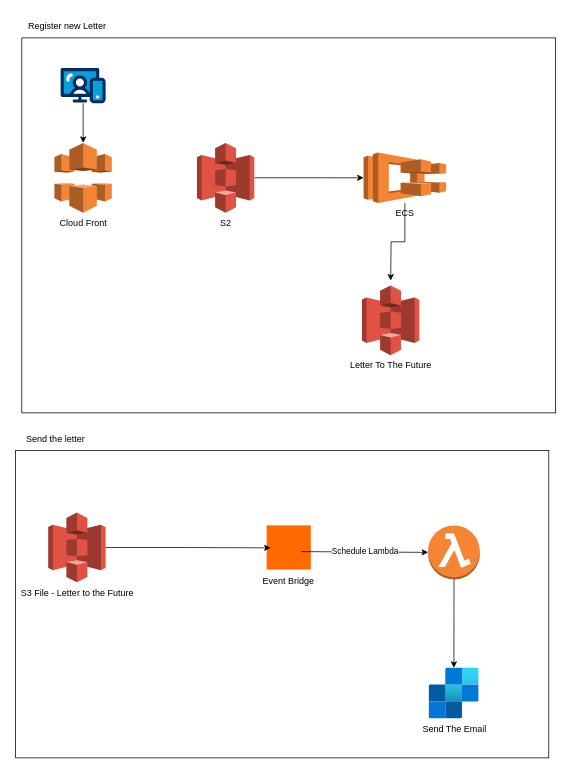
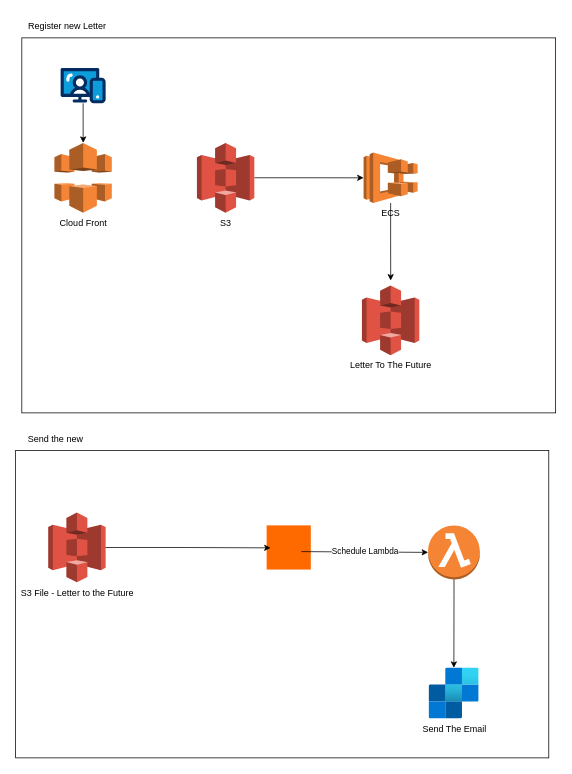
node "ECS": size 83x51 -> 54x51
node "S2": label "S2" -> "S3"
node "Send the letter": label "Send the letter" -> "Send the new"
node "Event Bridge": removed
